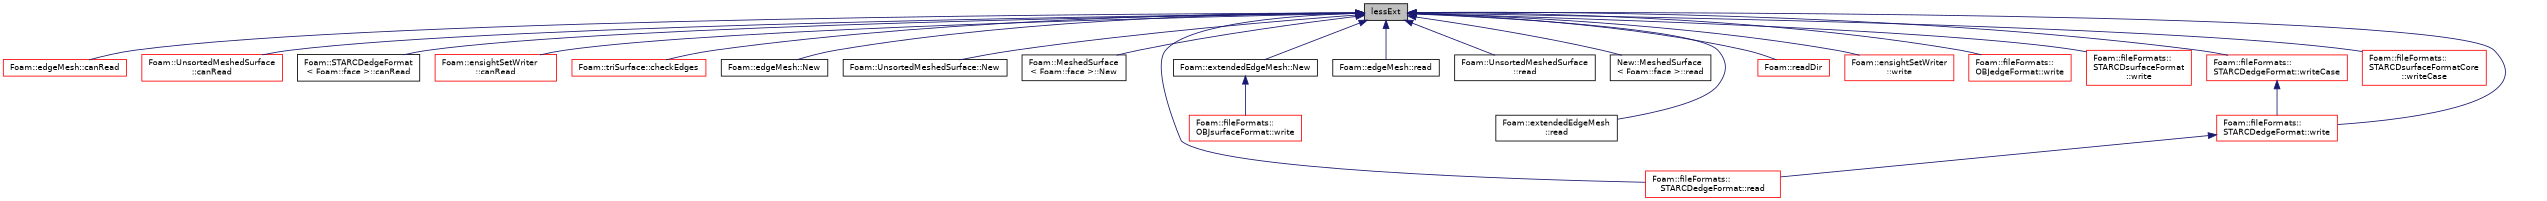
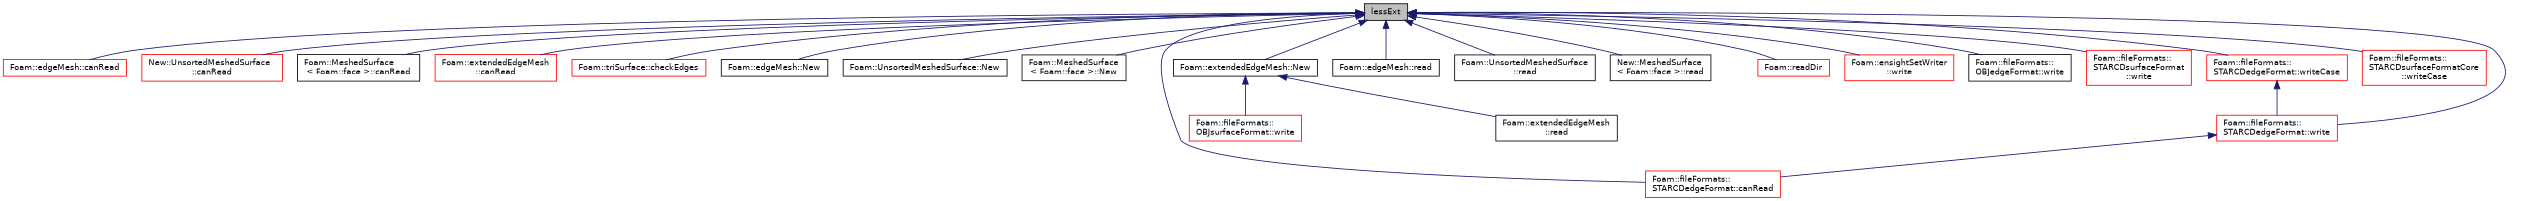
edge "Foam::extendedEdgeMesh ::read" -> "lessExt": now "Foam::extendedEdgeMesh ::read" -> "Foam::extendedEdgeMesh::New"
node "Foam::UnsortedMeshedSurface ::canRead": label "Foam::UnsortedMeshedSurface ::canRead" -> "New::UnsortedMeshedSurface ::canRead"
node "Foam::STARCDedgeFormat < Foam::face >::canRead": label "Foam::STARCDedgeFormat < Foam::face >::canRead" -> "Foam::MeshedSurface < Foam::face >::canRead"
node "Foam::ensightSetWriter ::canRead": label "Foam::ensightSetWriter ::canRead" -> "Foam::extendedEdgeMesh ::canRead"
node "Foam::fileFormats:: OBJedgeFormat::write": color red -> black
node "Foam::fileFormats:: STARCDedgeFormat::read": label "Foam::fileFormats:: STARCDedgeFormat::read" -> "Foam::fileFormats:: STARCDedgeFormat::canRead"
